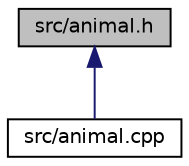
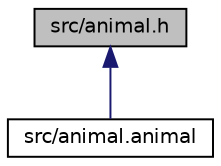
node "src/animal.cpp": label "src/animal.cpp" -> "src/animal.animal"
